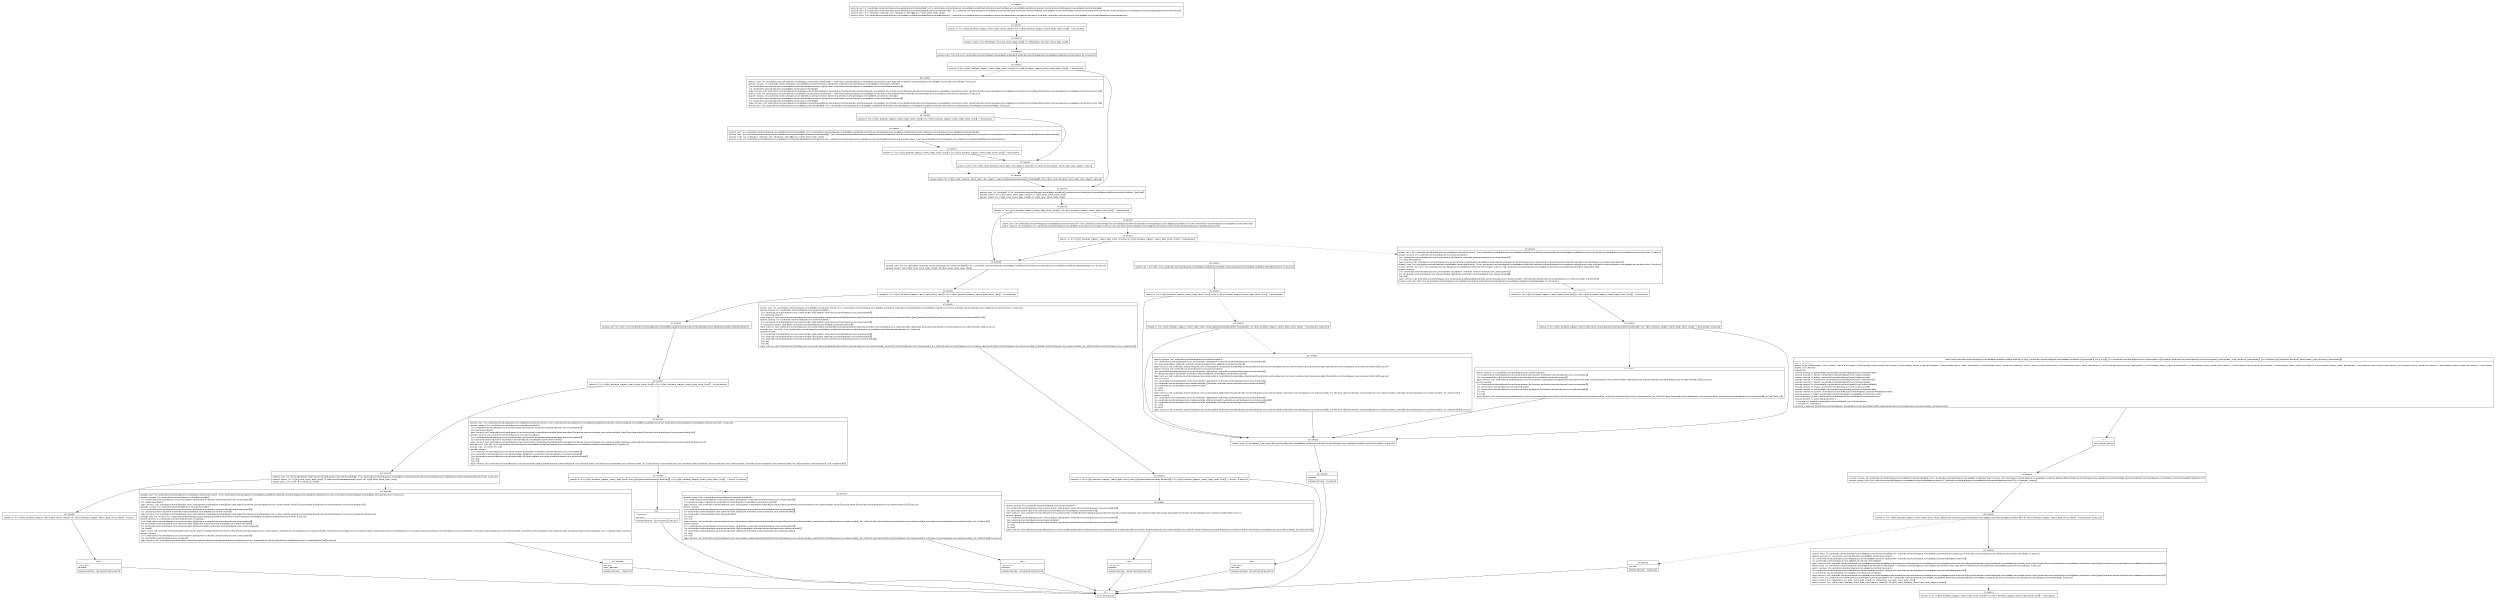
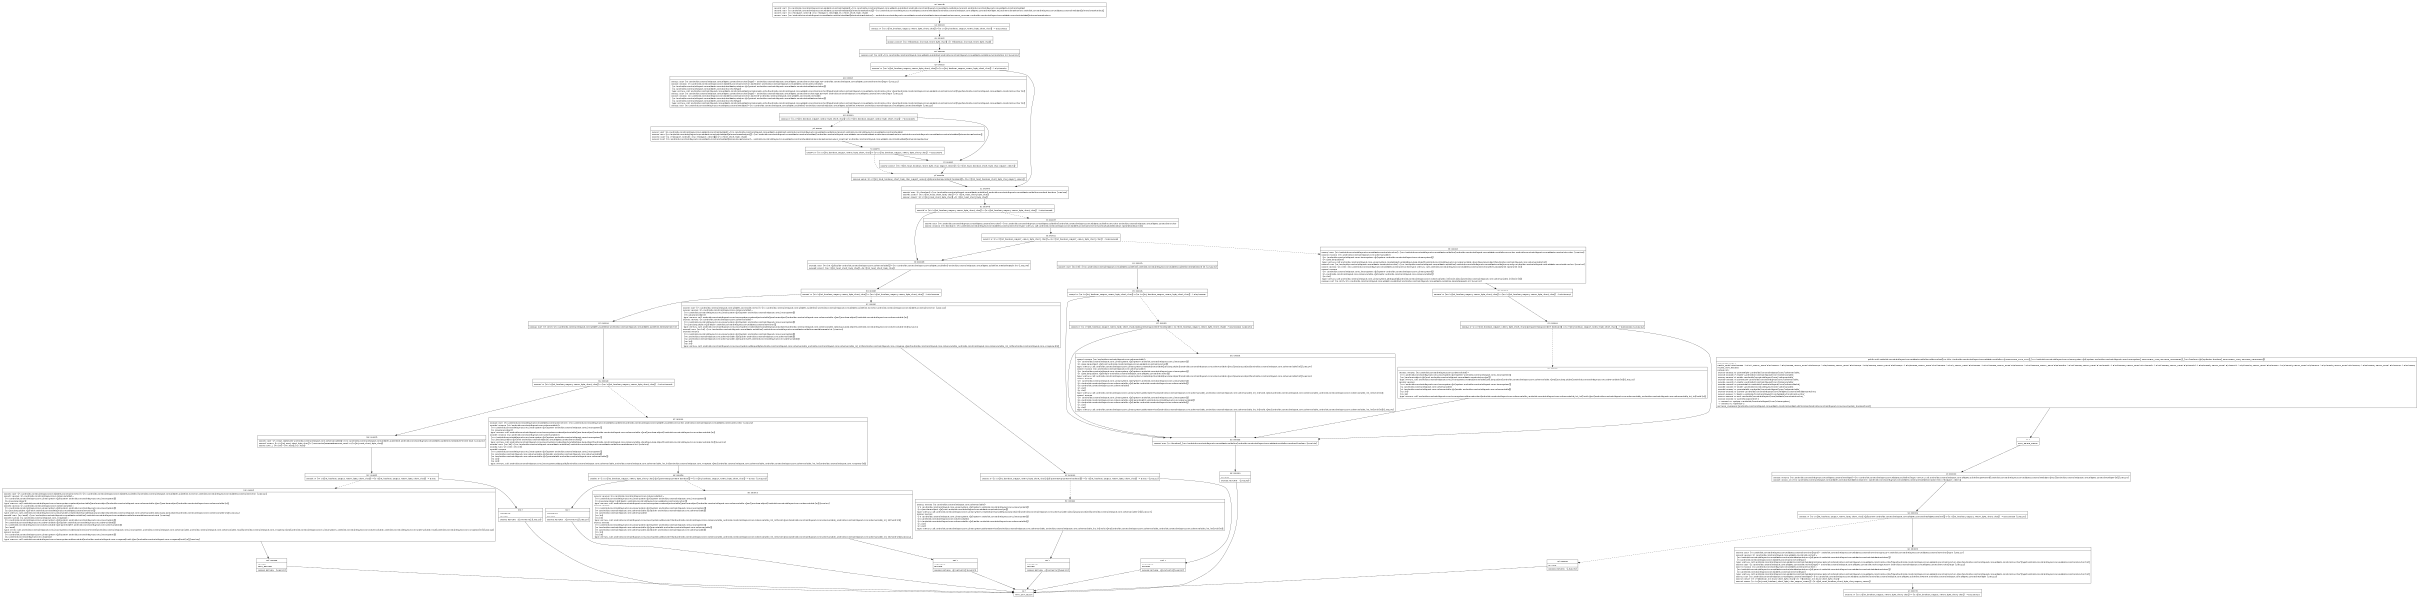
edge "100: 0x00cb" -> "102: 0x00d3": now "101: 0x00d1" -> "102: 0x00d3"
